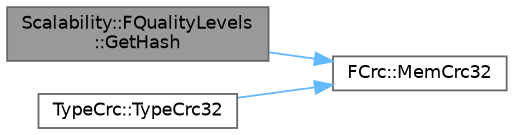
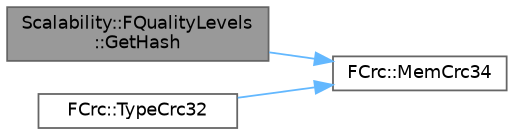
node "FCrc::MemCrc32": label "FCrc::MemCrc32" -> "FCrc::MemCrc34"
node "TypeCrc::TypeCrc32": label "TypeCrc::TypeCrc32" -> "FCrc::TypeCrc32"
